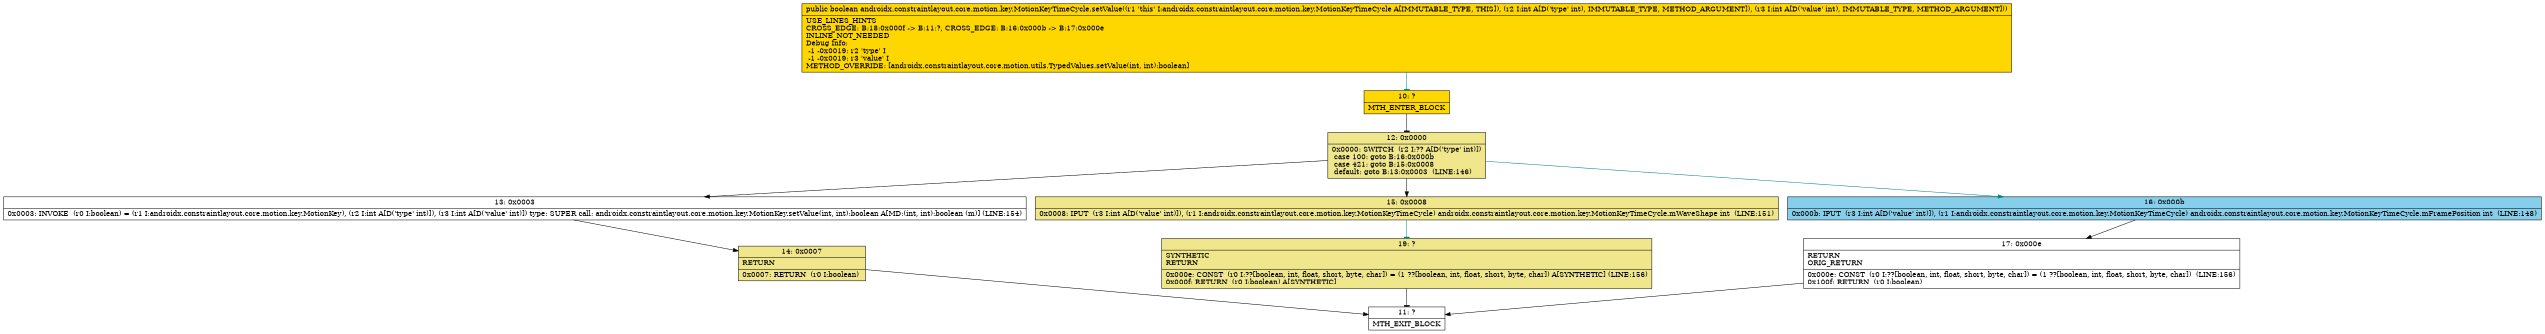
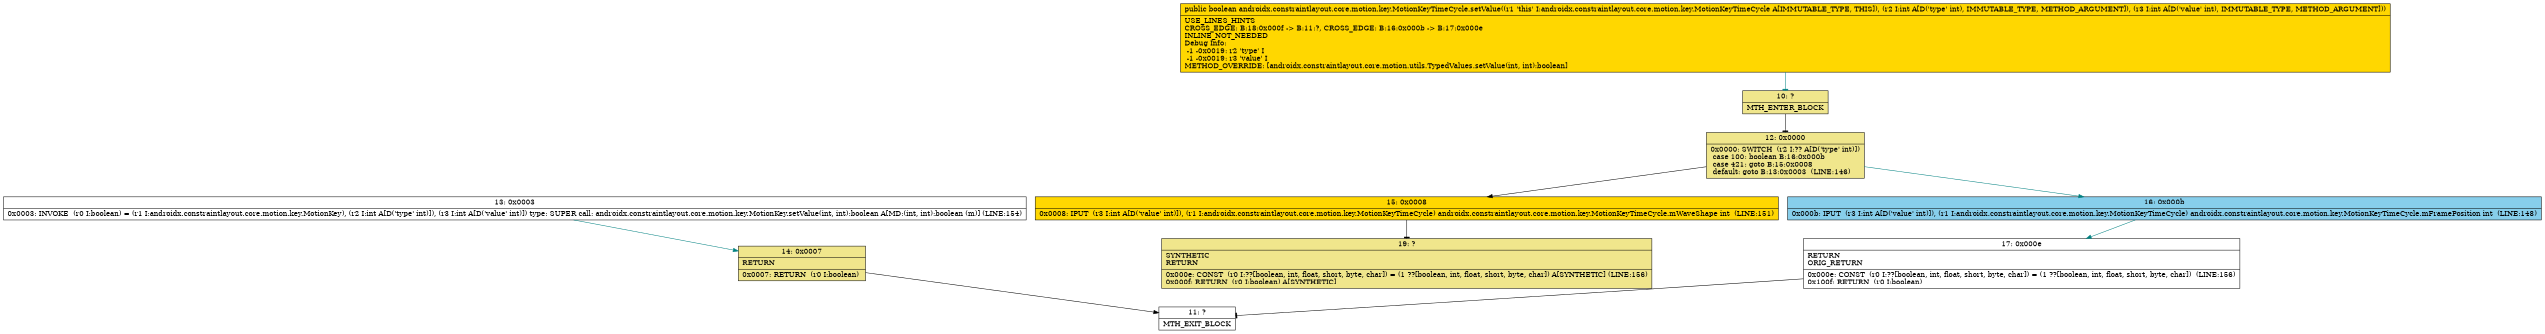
node "10: ?": fillcolor gold -> khaki
node "12: 0x0000": text "case 100: goto B:16:0x000b" -> "case 100: boolean B:16:0x000b"
edge "12: 0x0000" -> "13: 0x0003": removed
node "15: 0x0008": fillcolor khaki -> gold
edge "15: 0x0008" -> "19: ?": color teal -> black
edge "16: 0x000b" -> "17: 0x000e": color black -> teal
edge "13: 0x0003" -> "14: 0x0007": color black -> teal
edge "19: ?" -> "11: ?": removed
edge "17: 0x000e" -> "11: ?": arrowhead normal -> tee
